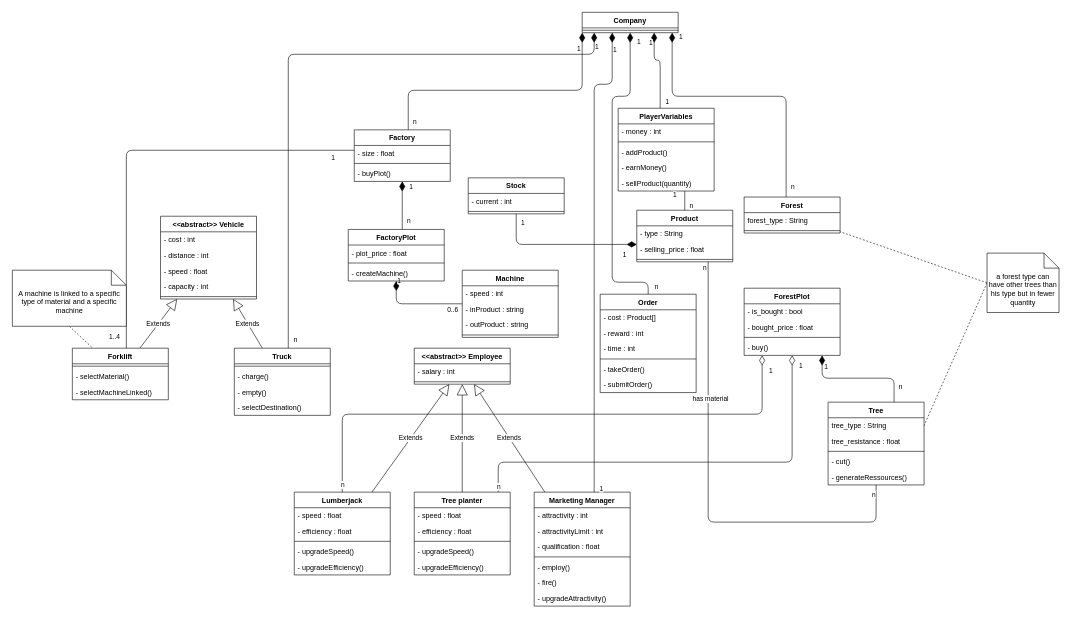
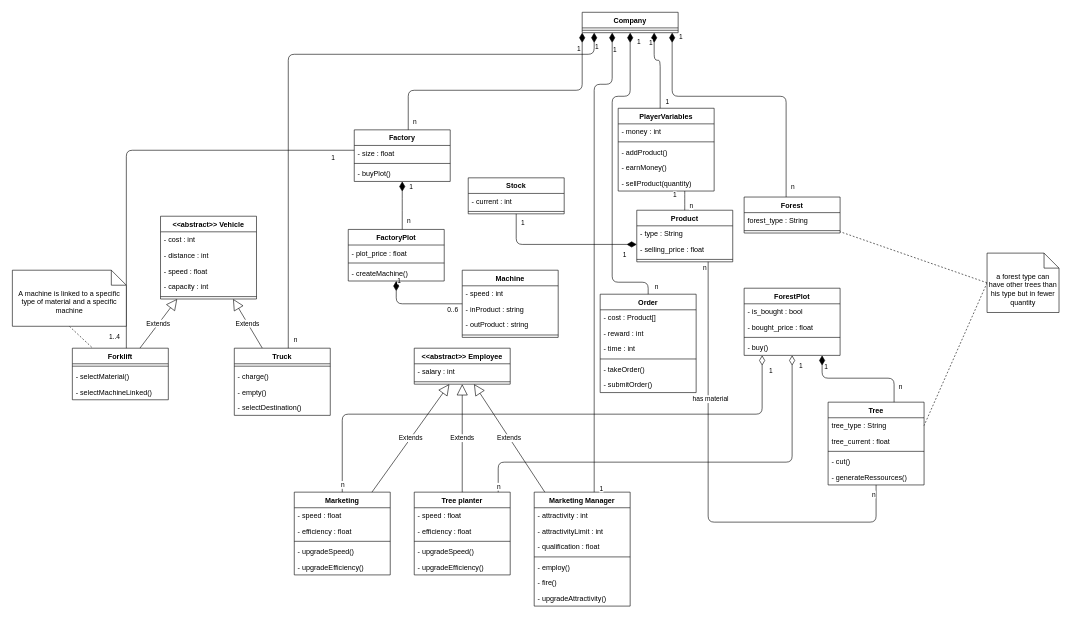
node "tree_resistance : float": label "tree_resistance : float" -> "tree_current : float"
node "Lumberjack": label "Lumberjack" -> "Marketing"
